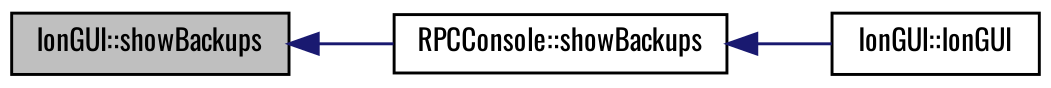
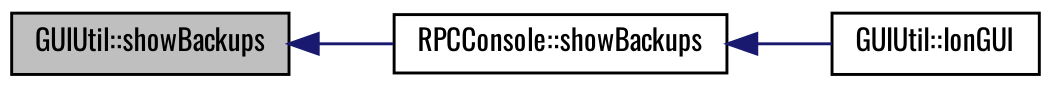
node "IonGUI::showBackups": label "IonGUI::showBackups" -> "GUIUtil::showBackups"
node "IonGUI::IonGUI": label "IonGUI::IonGUI" -> "GUIUtil::IonGUI"
